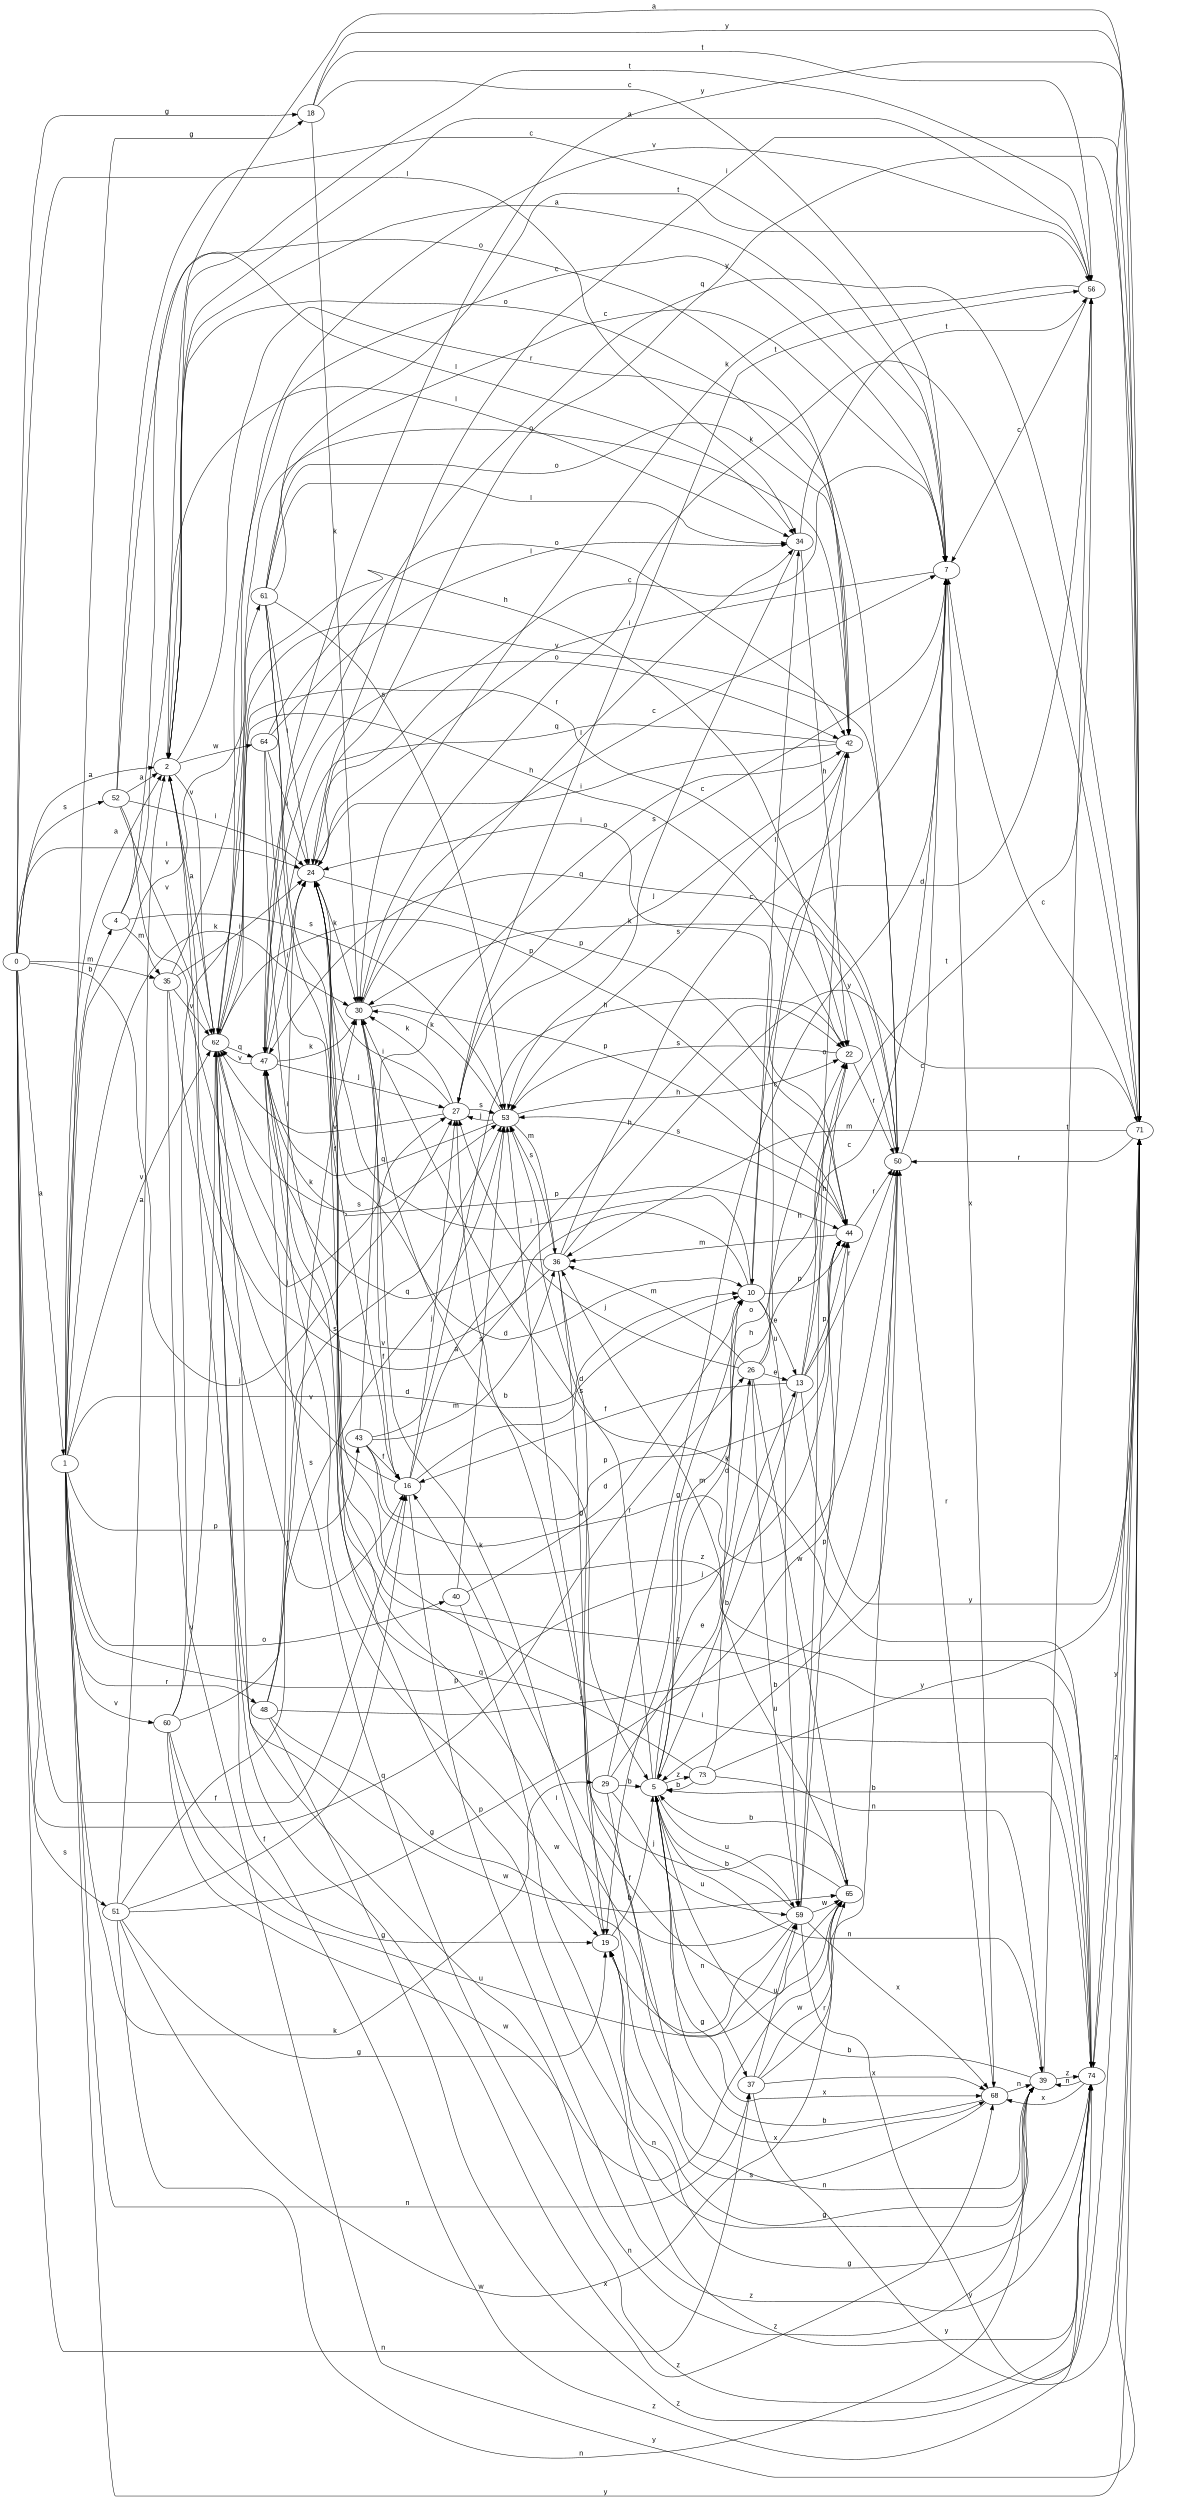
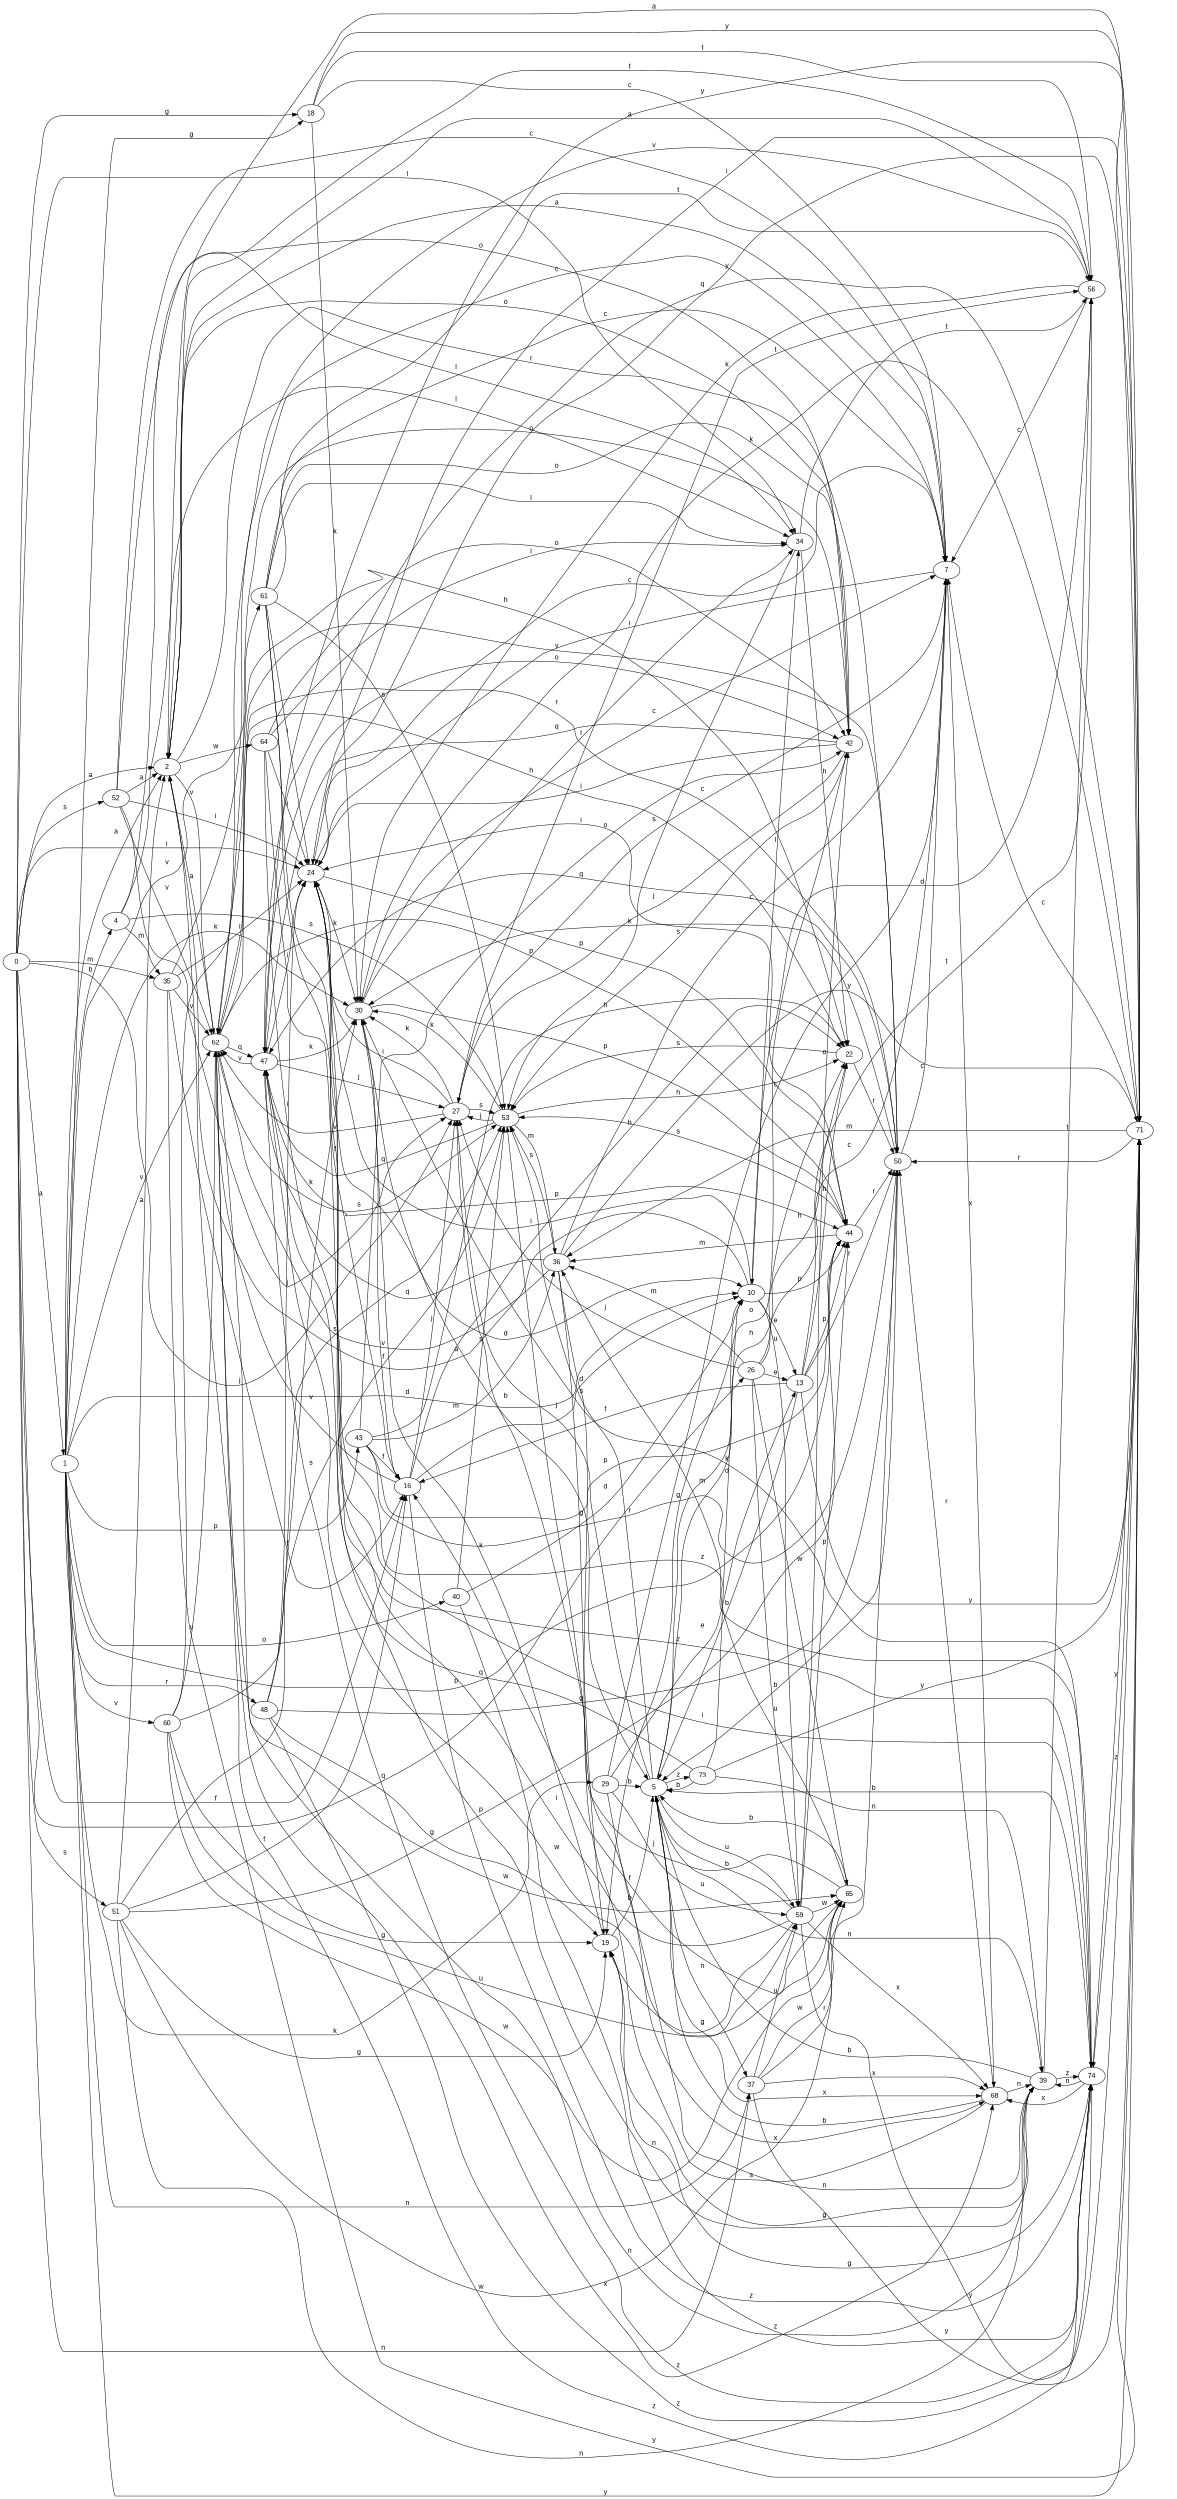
edge "5" -> "26": now "5" -> "27"
edge "48" -> "50": label "r" -> "g"
